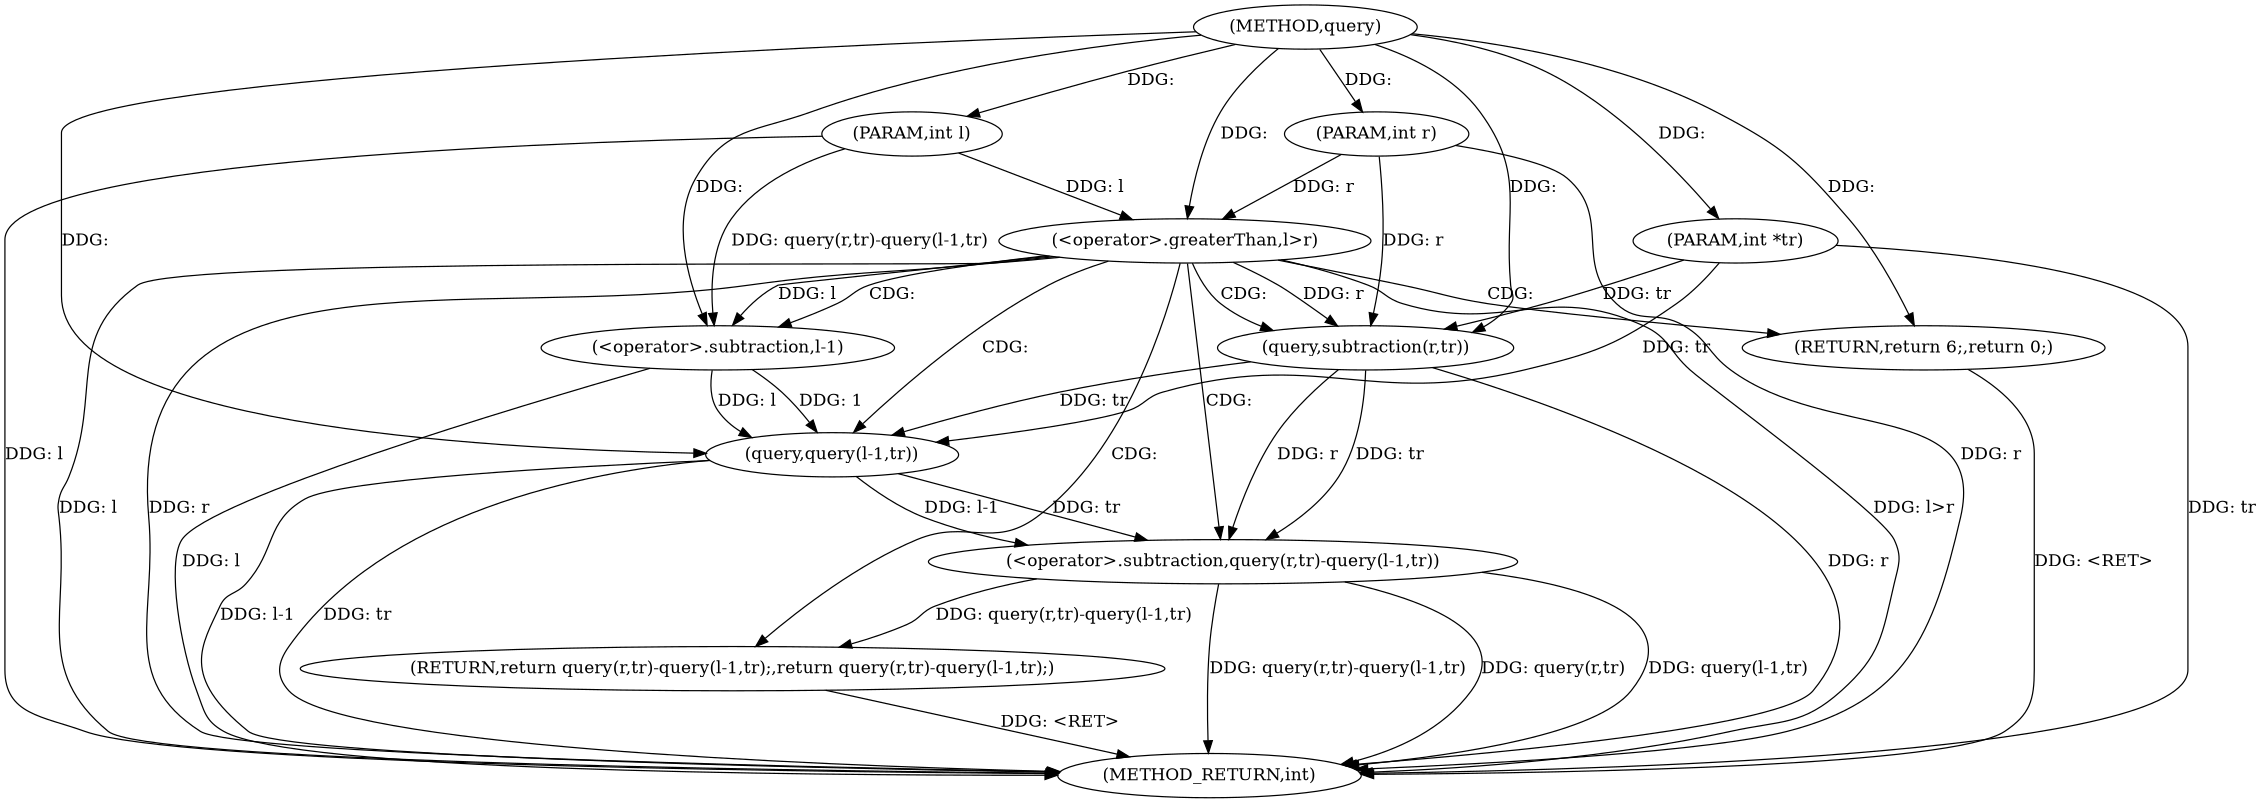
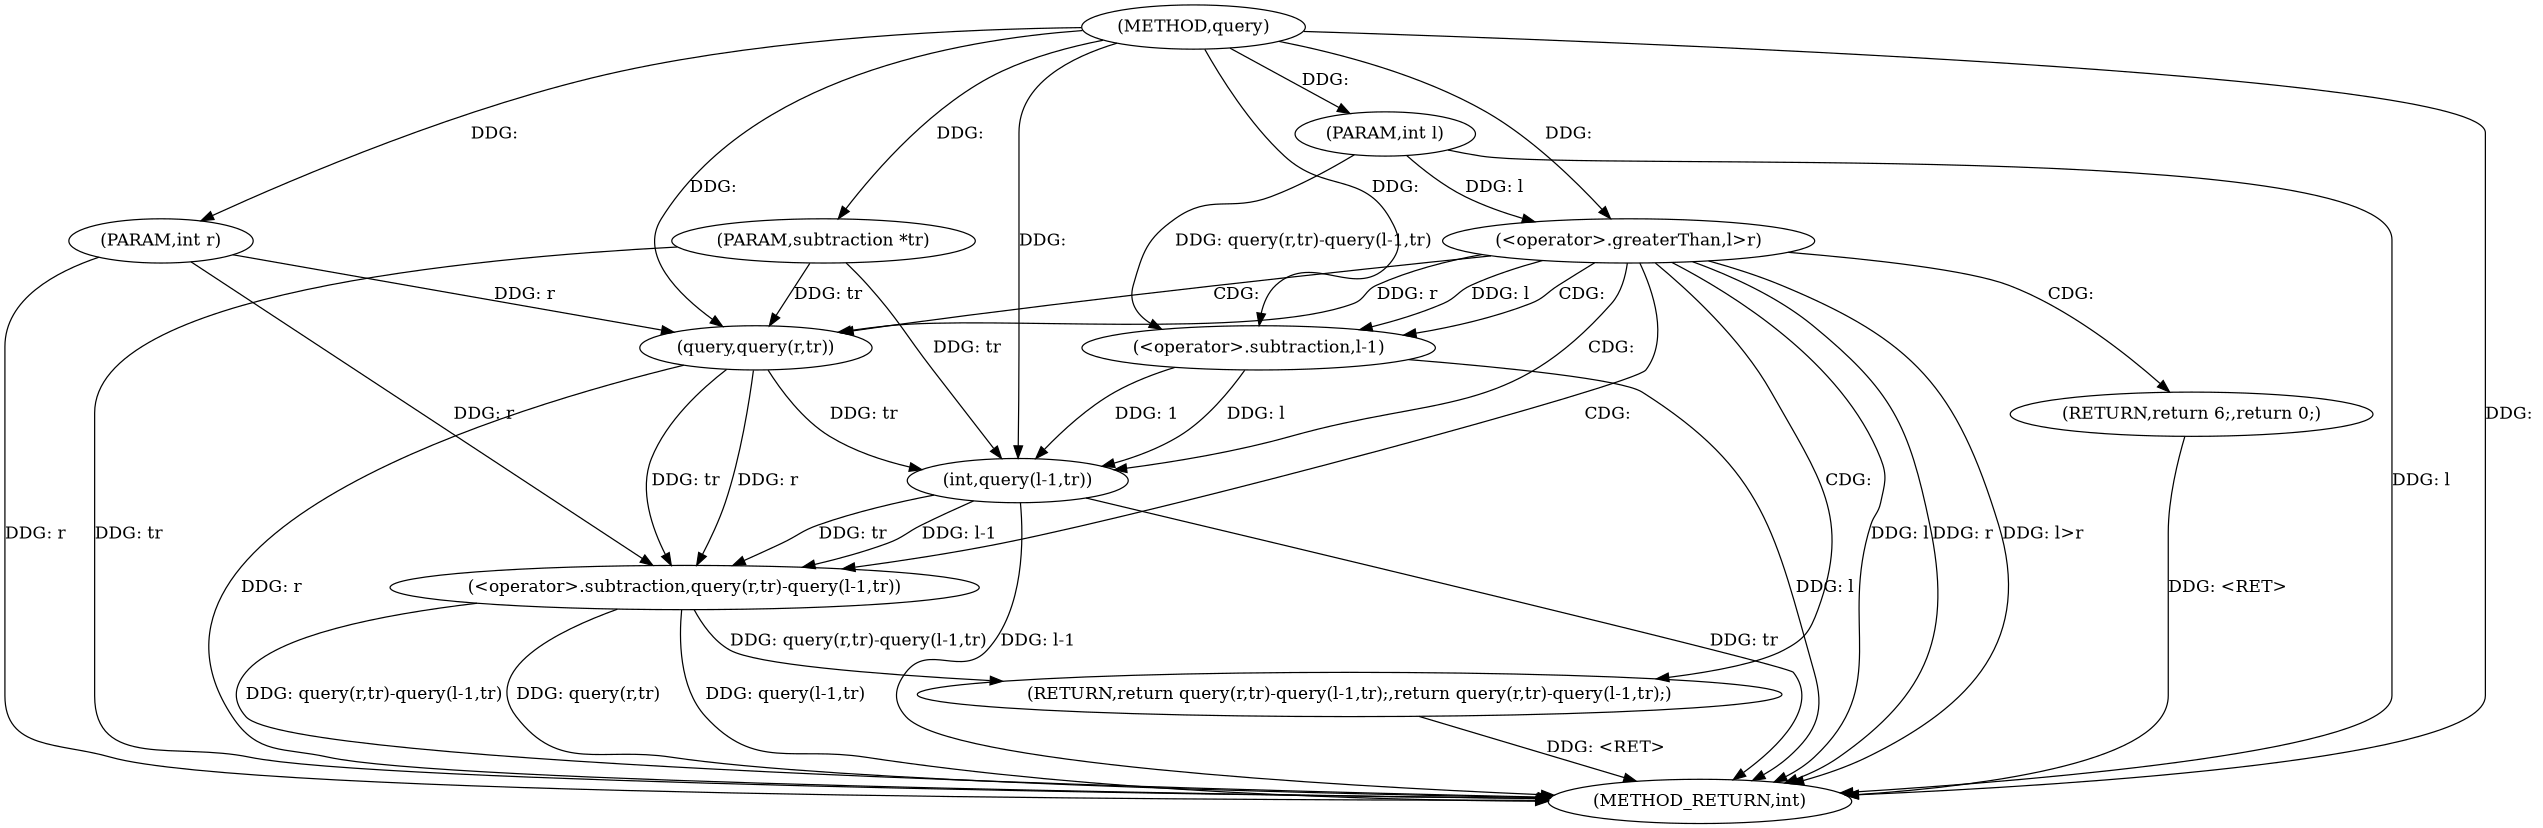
edge "(METHOD,query)" -> "(RETURN,return 6;,return 0;)": now "(METHOD,query)" -> "(METHOD_RETURN,int)"
edge "(PARAM,int r)" -> "(<operator>.greaterThan,l>r)": now "(PARAM,int r)" -> "(<operator>.subtraction,query(r,tr)-query(l-1,tr))"
node "(PARAM,int *tr)": label "(PARAM,int *tr)" -> "(PARAM,subtraction *tr)"
node "(query,subtraction(r,tr))": label "(query,subtraction(r,tr))" -> "(query,query(r,tr))"
node "(query,query(l-1,tr))": label "(query,query(l-1,tr))" -> "(int,query(l-1,tr))"
